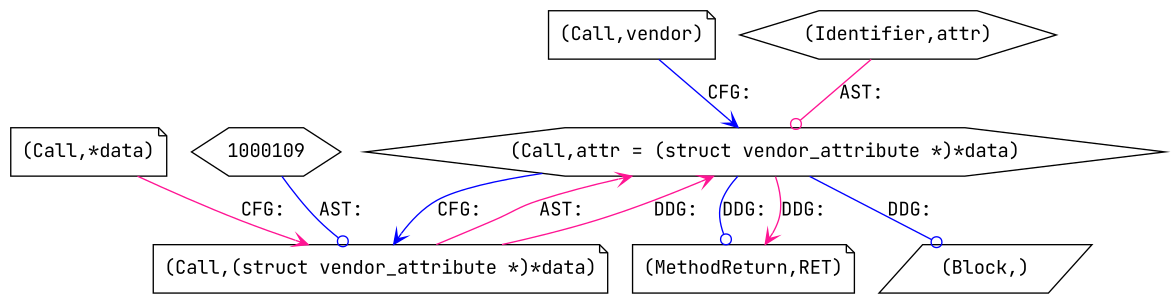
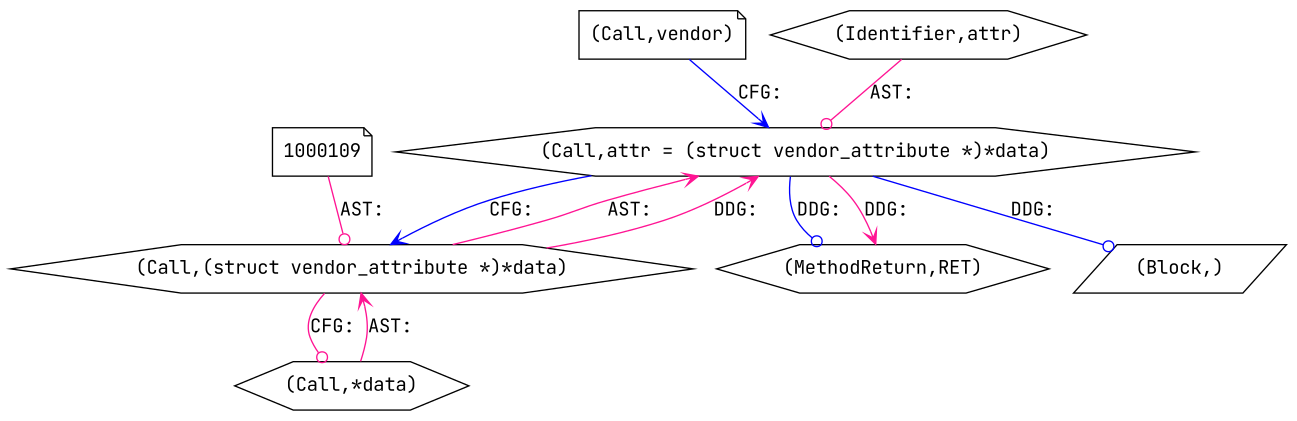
node "(Call,*data)": shape note -> hexagon
node "1000109": shape hexagon -> note
edge "1000109" -> "(Call,(struct vendor_attribute *)*data)": color blue -> deeppink
edge "(Call,*data)" -> "(Call,(struct vendor_attribute *)*data)": label "CFG: " -> "AST: "
node "(Call,(struct vendor_attribute *)*data)": shape note -> hexagon
node "(MethodReturn,RET)": shape note -> hexagon
edge "(Call,(struct vendor_attribute *)*data)" -> "(Call,*data)": added, label "CFG:"
